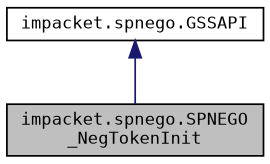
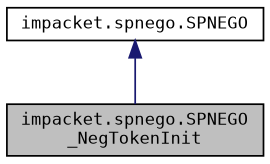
node "impacket.spnego.GSSAPI": label "impacket.spnego.GSSAPI" -> "impacket.spnego.SPNEGO"
